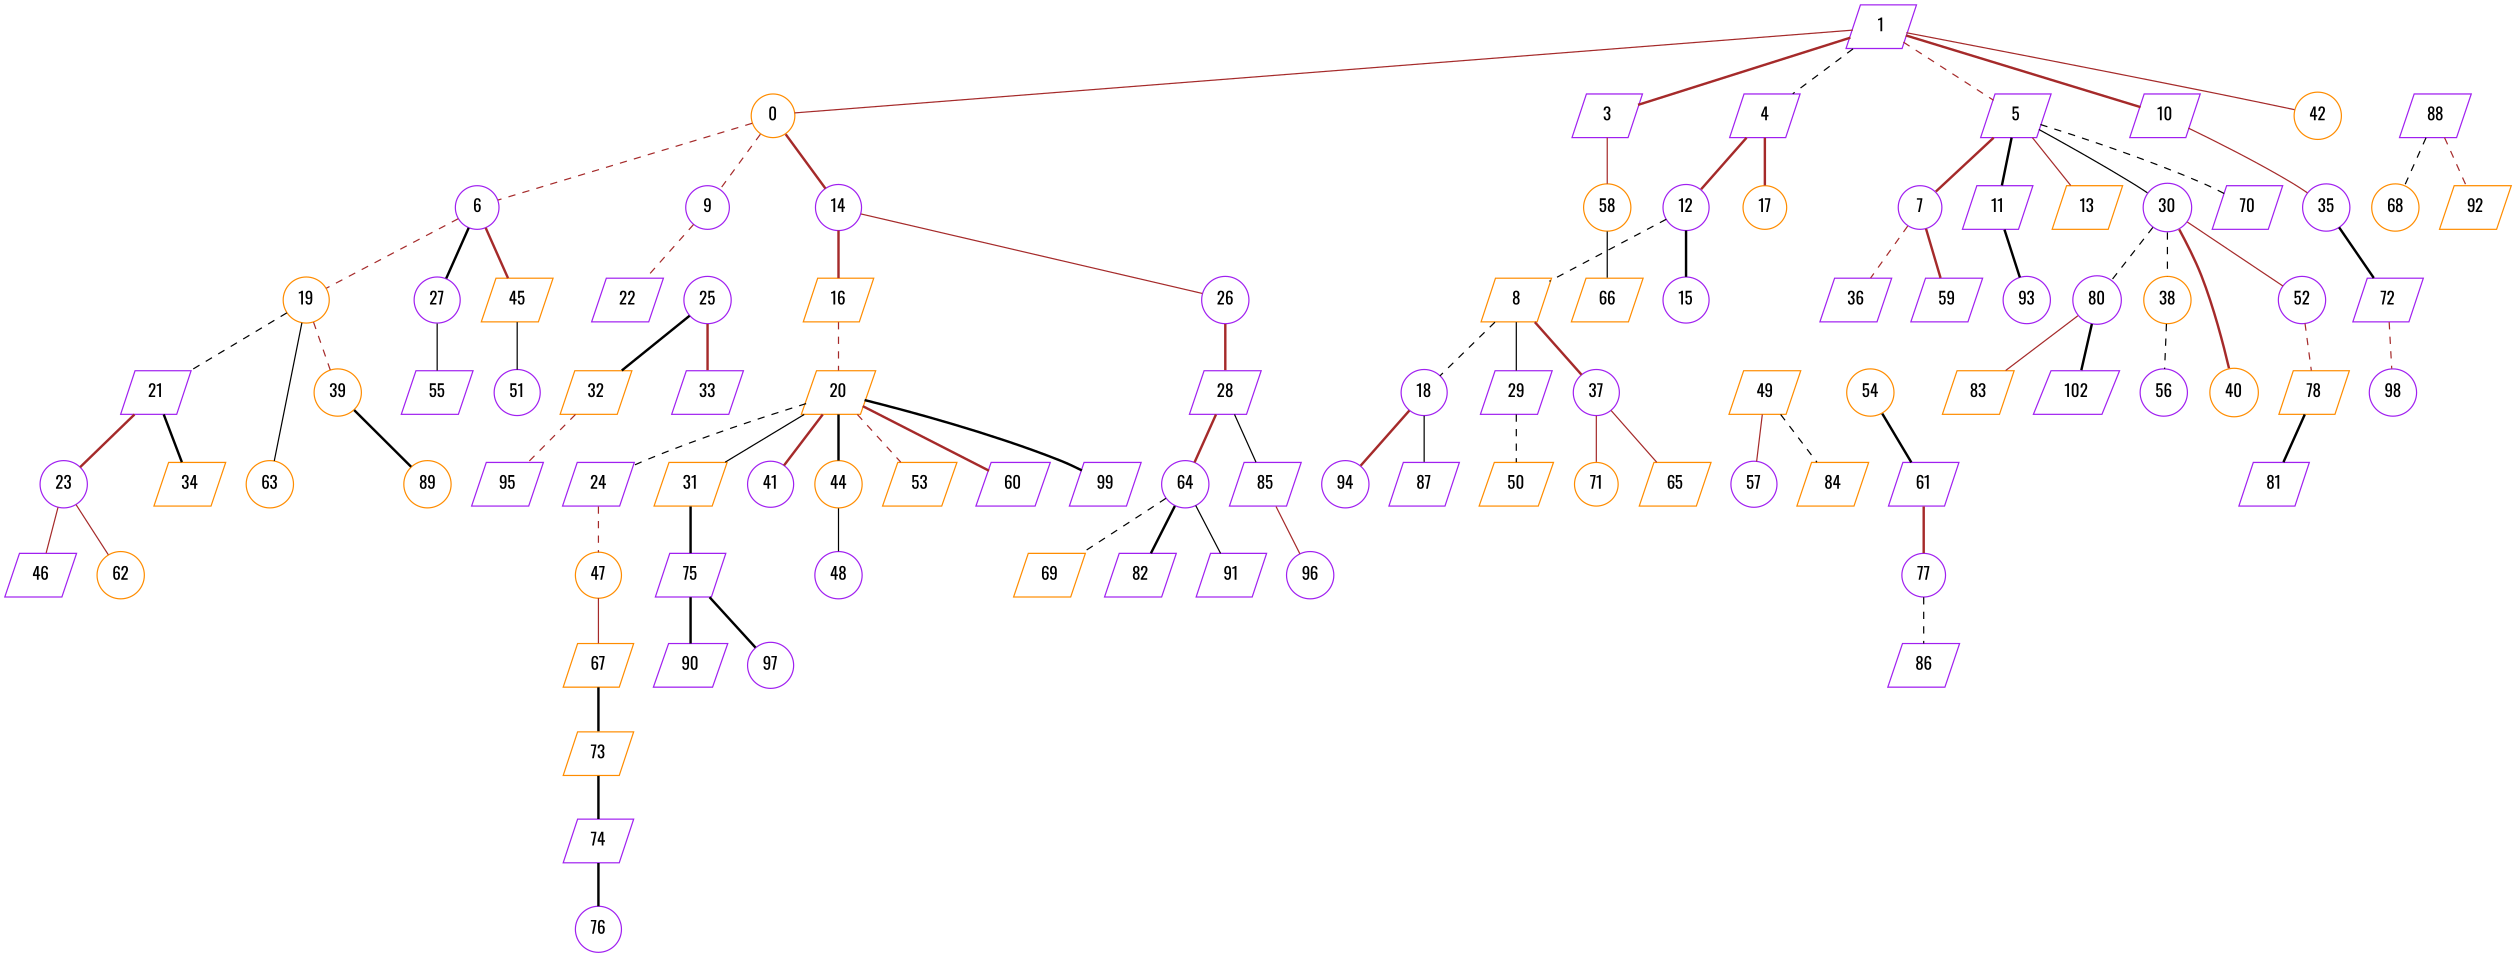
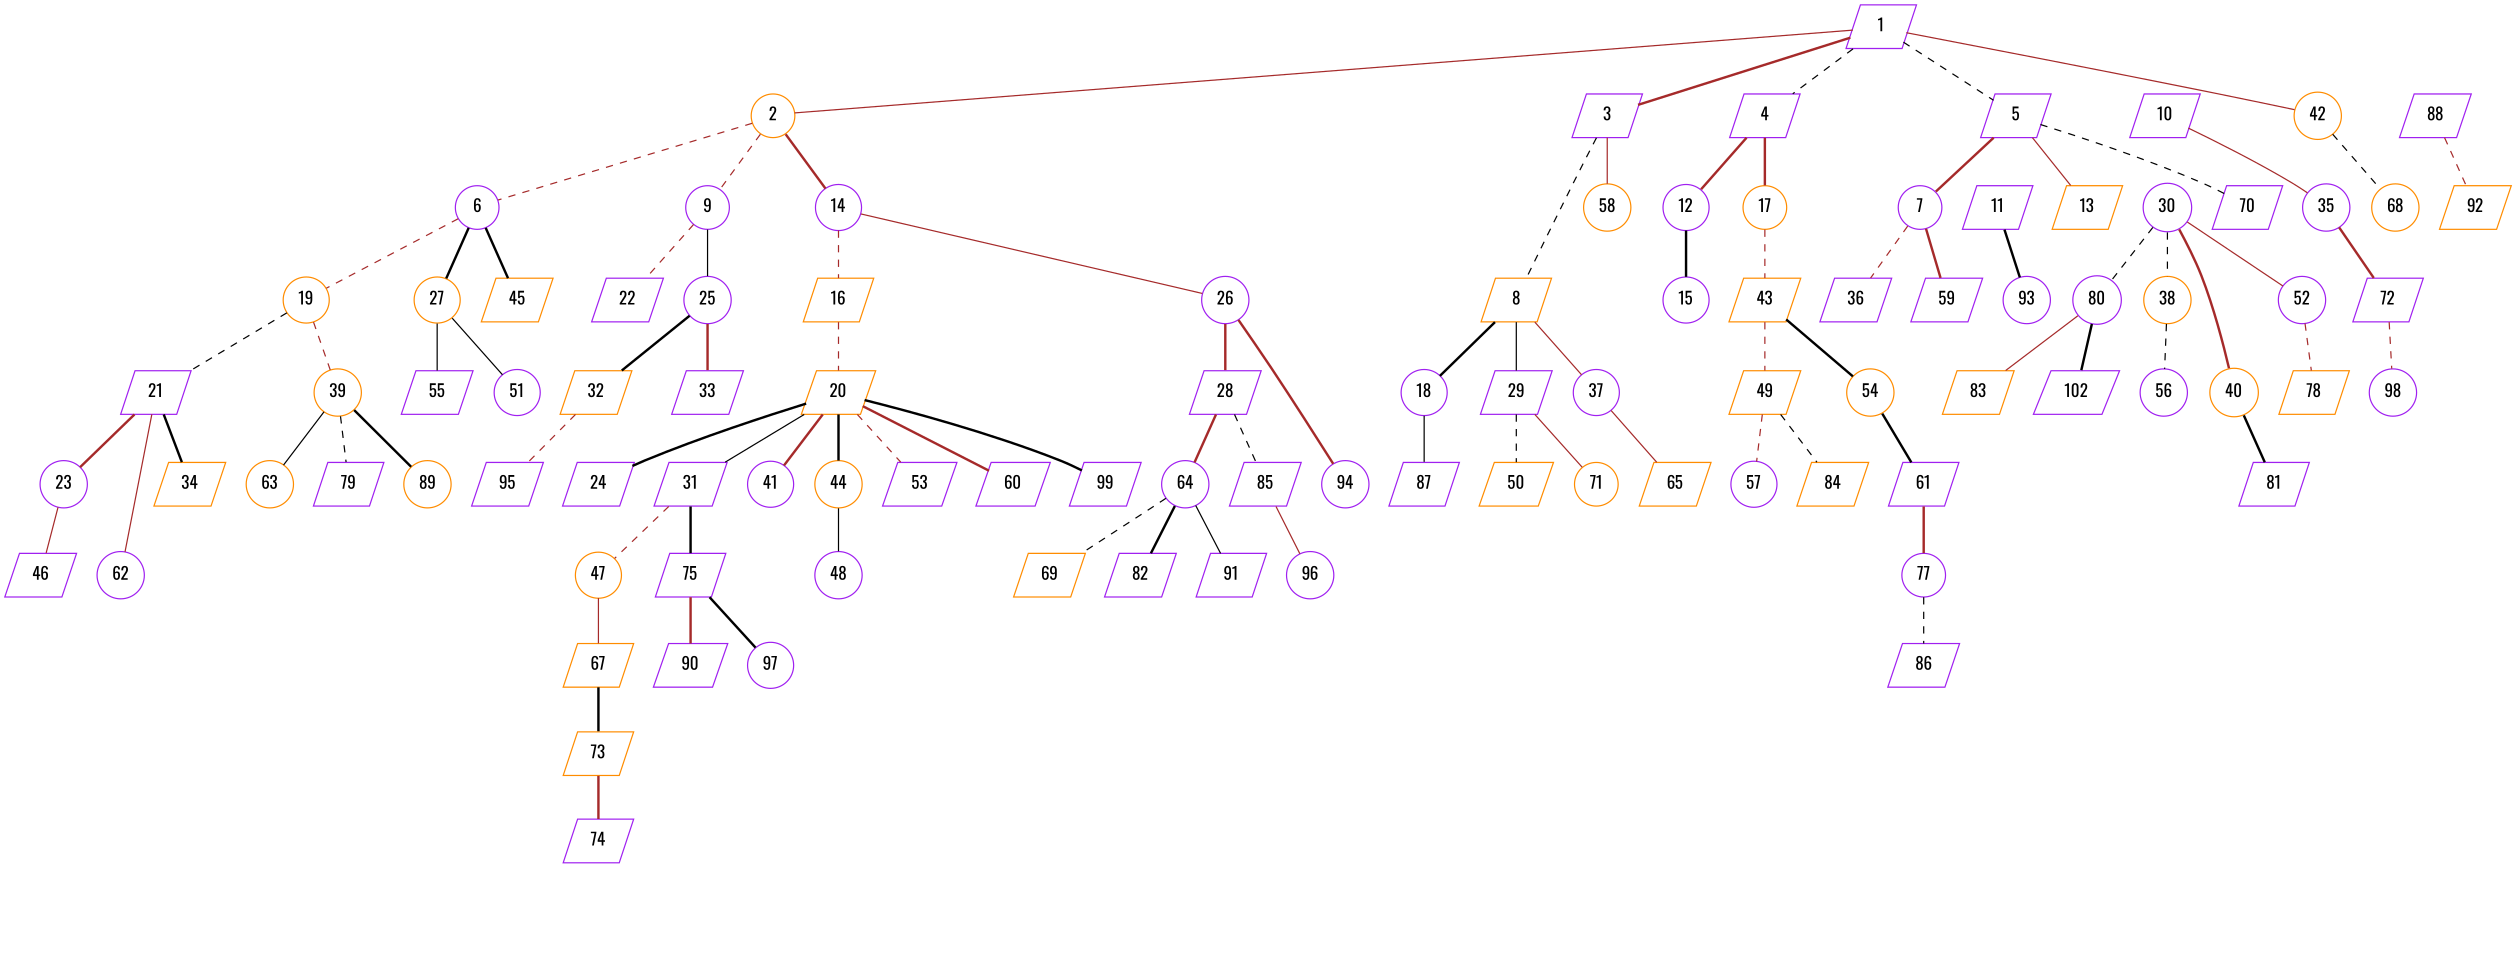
edge "1" -- "5": color brown -> black
edge "1" -- "10": removed
node "0": label "0" -> "2"
edge "5" -- "30": removed
edge "5" -- "11": removed
edge "88" -- "68": now "42" -- "68"
edge "12" -- "8": now "3" -- "8"
edge "6" -- "45": color brown -> black
edge "9" -- "25": added
edge "35" -- "72": color black -> brown
edge "14" -- "16": style bold -> dashed
node "27": color purple -> darkorange
node "66": removed
node "43": added
edge "45" -- "51": now "27" -- "51"
edge "8" -- "37": style bold -> solid
edge "8" -- "18": style dashed -> bold
edge "19" -- "63": now "39" -- "63"
edge "20" -- "24": style dashed -> bold
edge "28" -- "85": style solid -> dashed
edge "18" -- "94": now "26" -- "94"
edge "49" -- "57": style solid -> dashed
edge "78" -- "81": now "40" -- "81"
edge "37" -- "71": now "29" -- "71"
node "79": added
node "31": color darkorange -> purple
node "53": color darkorange -> purple
edge "24" -- "47": now "31" -- "47"
edge "23" -- "62": now "21" -- "62"
node "62": color darkorange -> purple
edge "75" -- "90": color black -> brown
edge "73" -- "74": color black -> brown
node "76": removed
